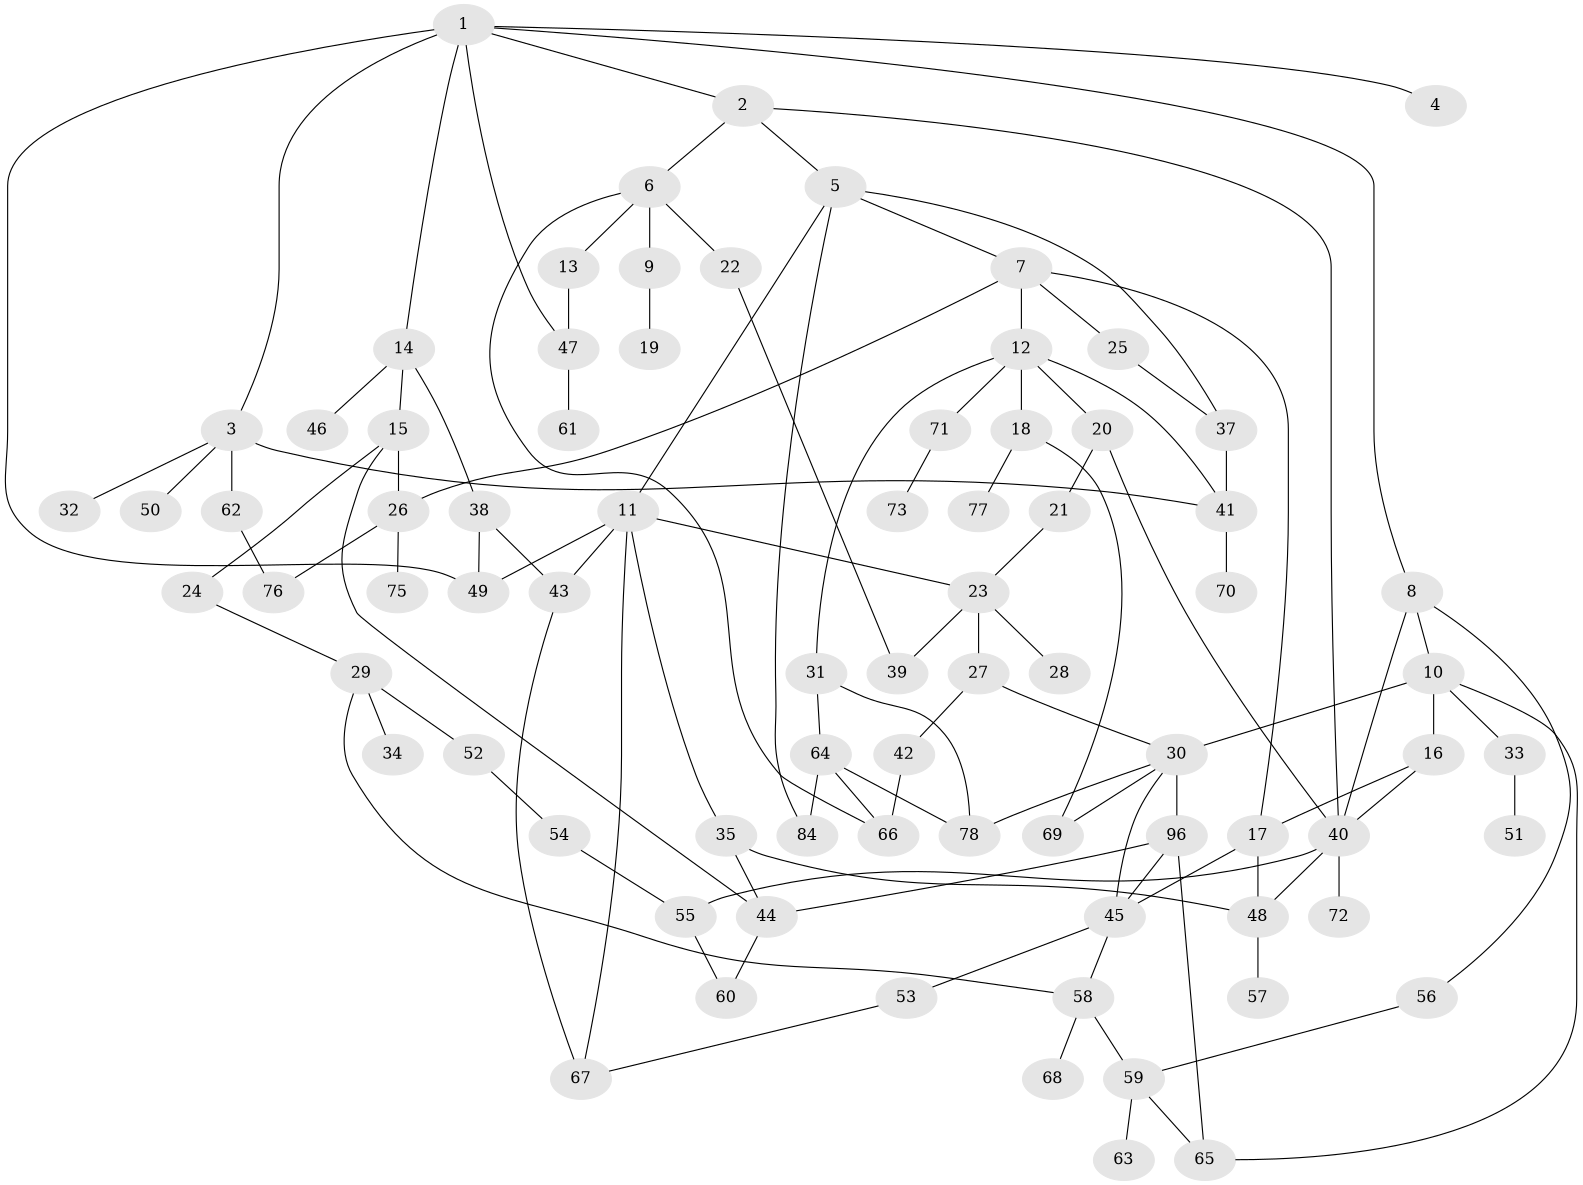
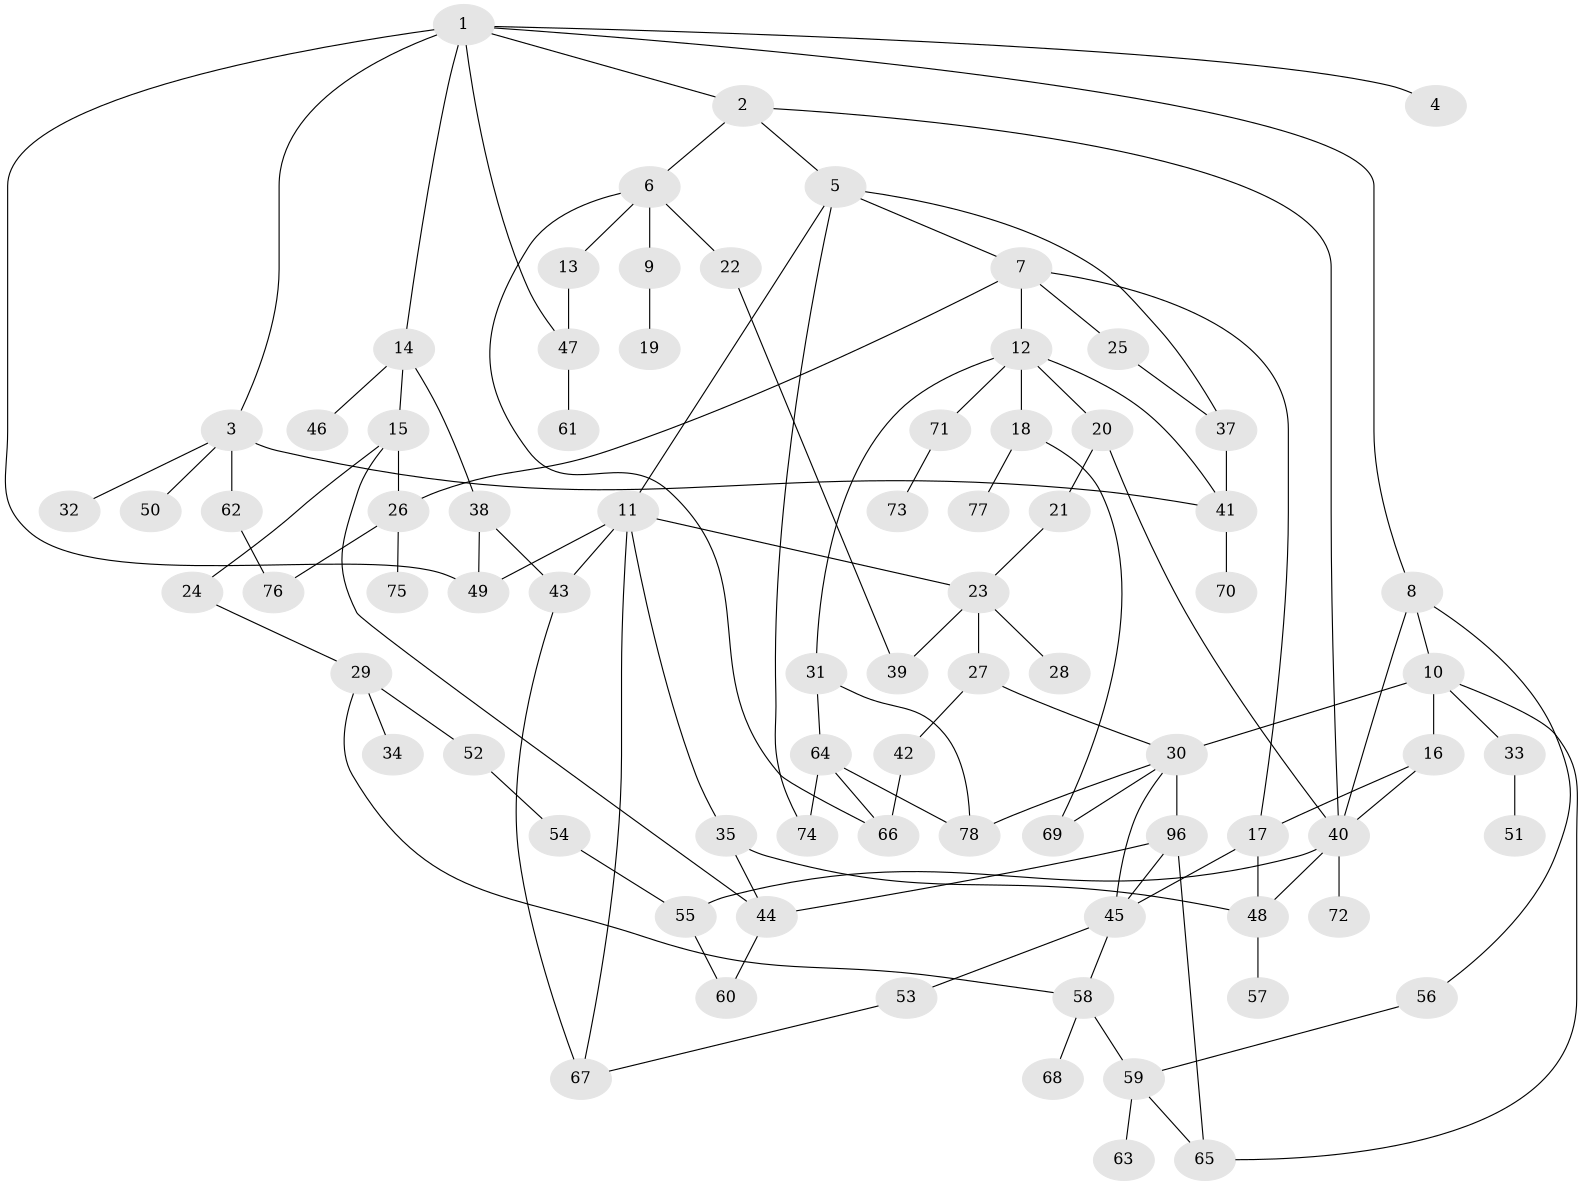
node "84": label "84" -> "74"
